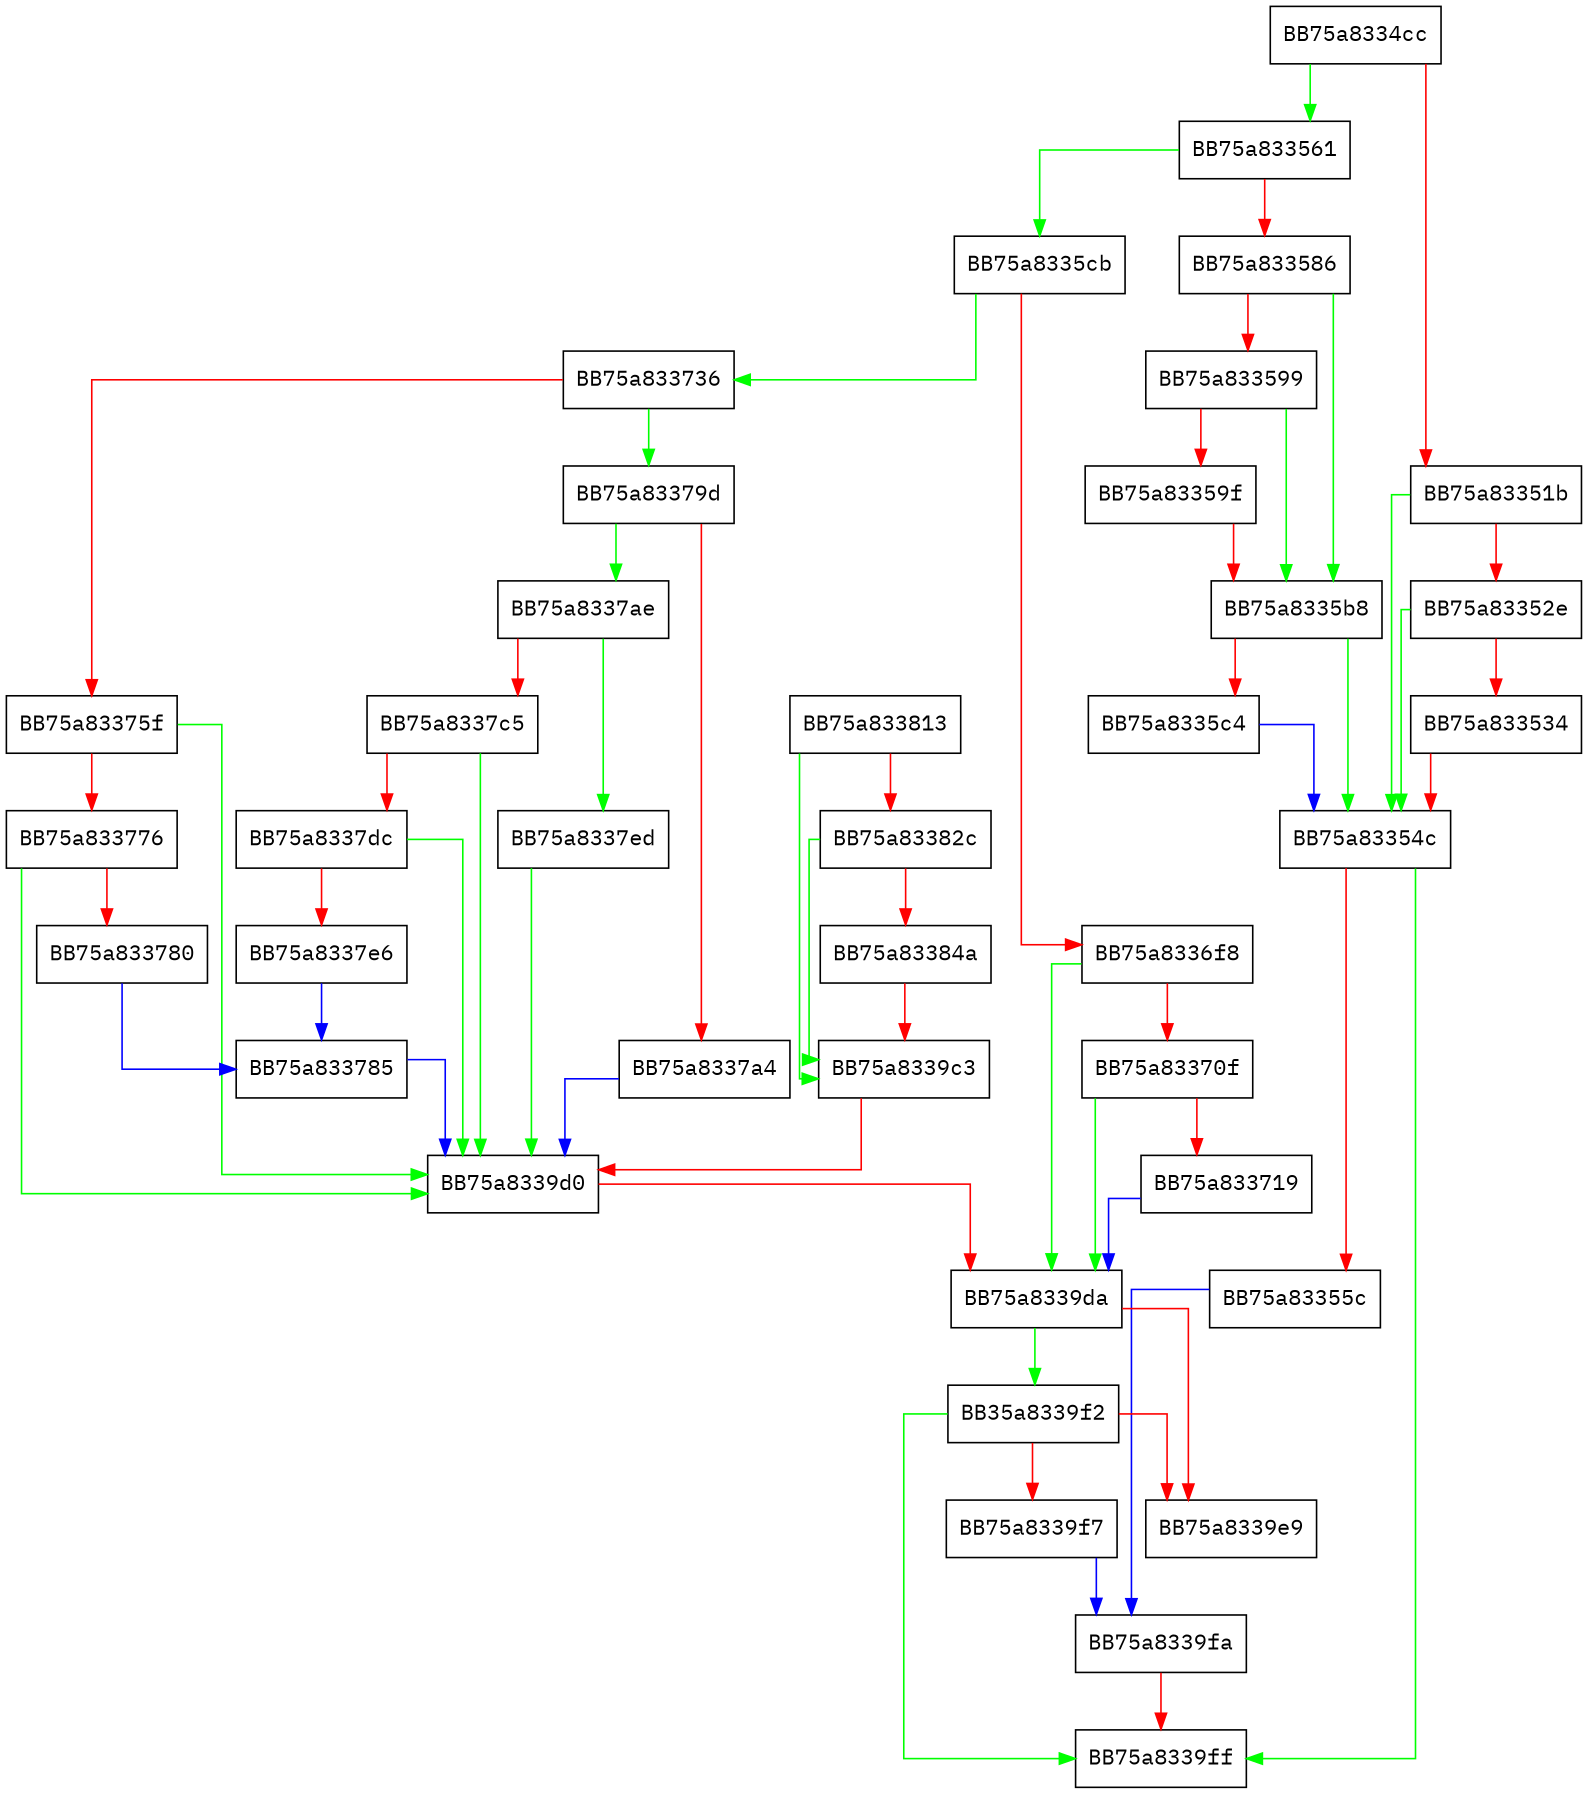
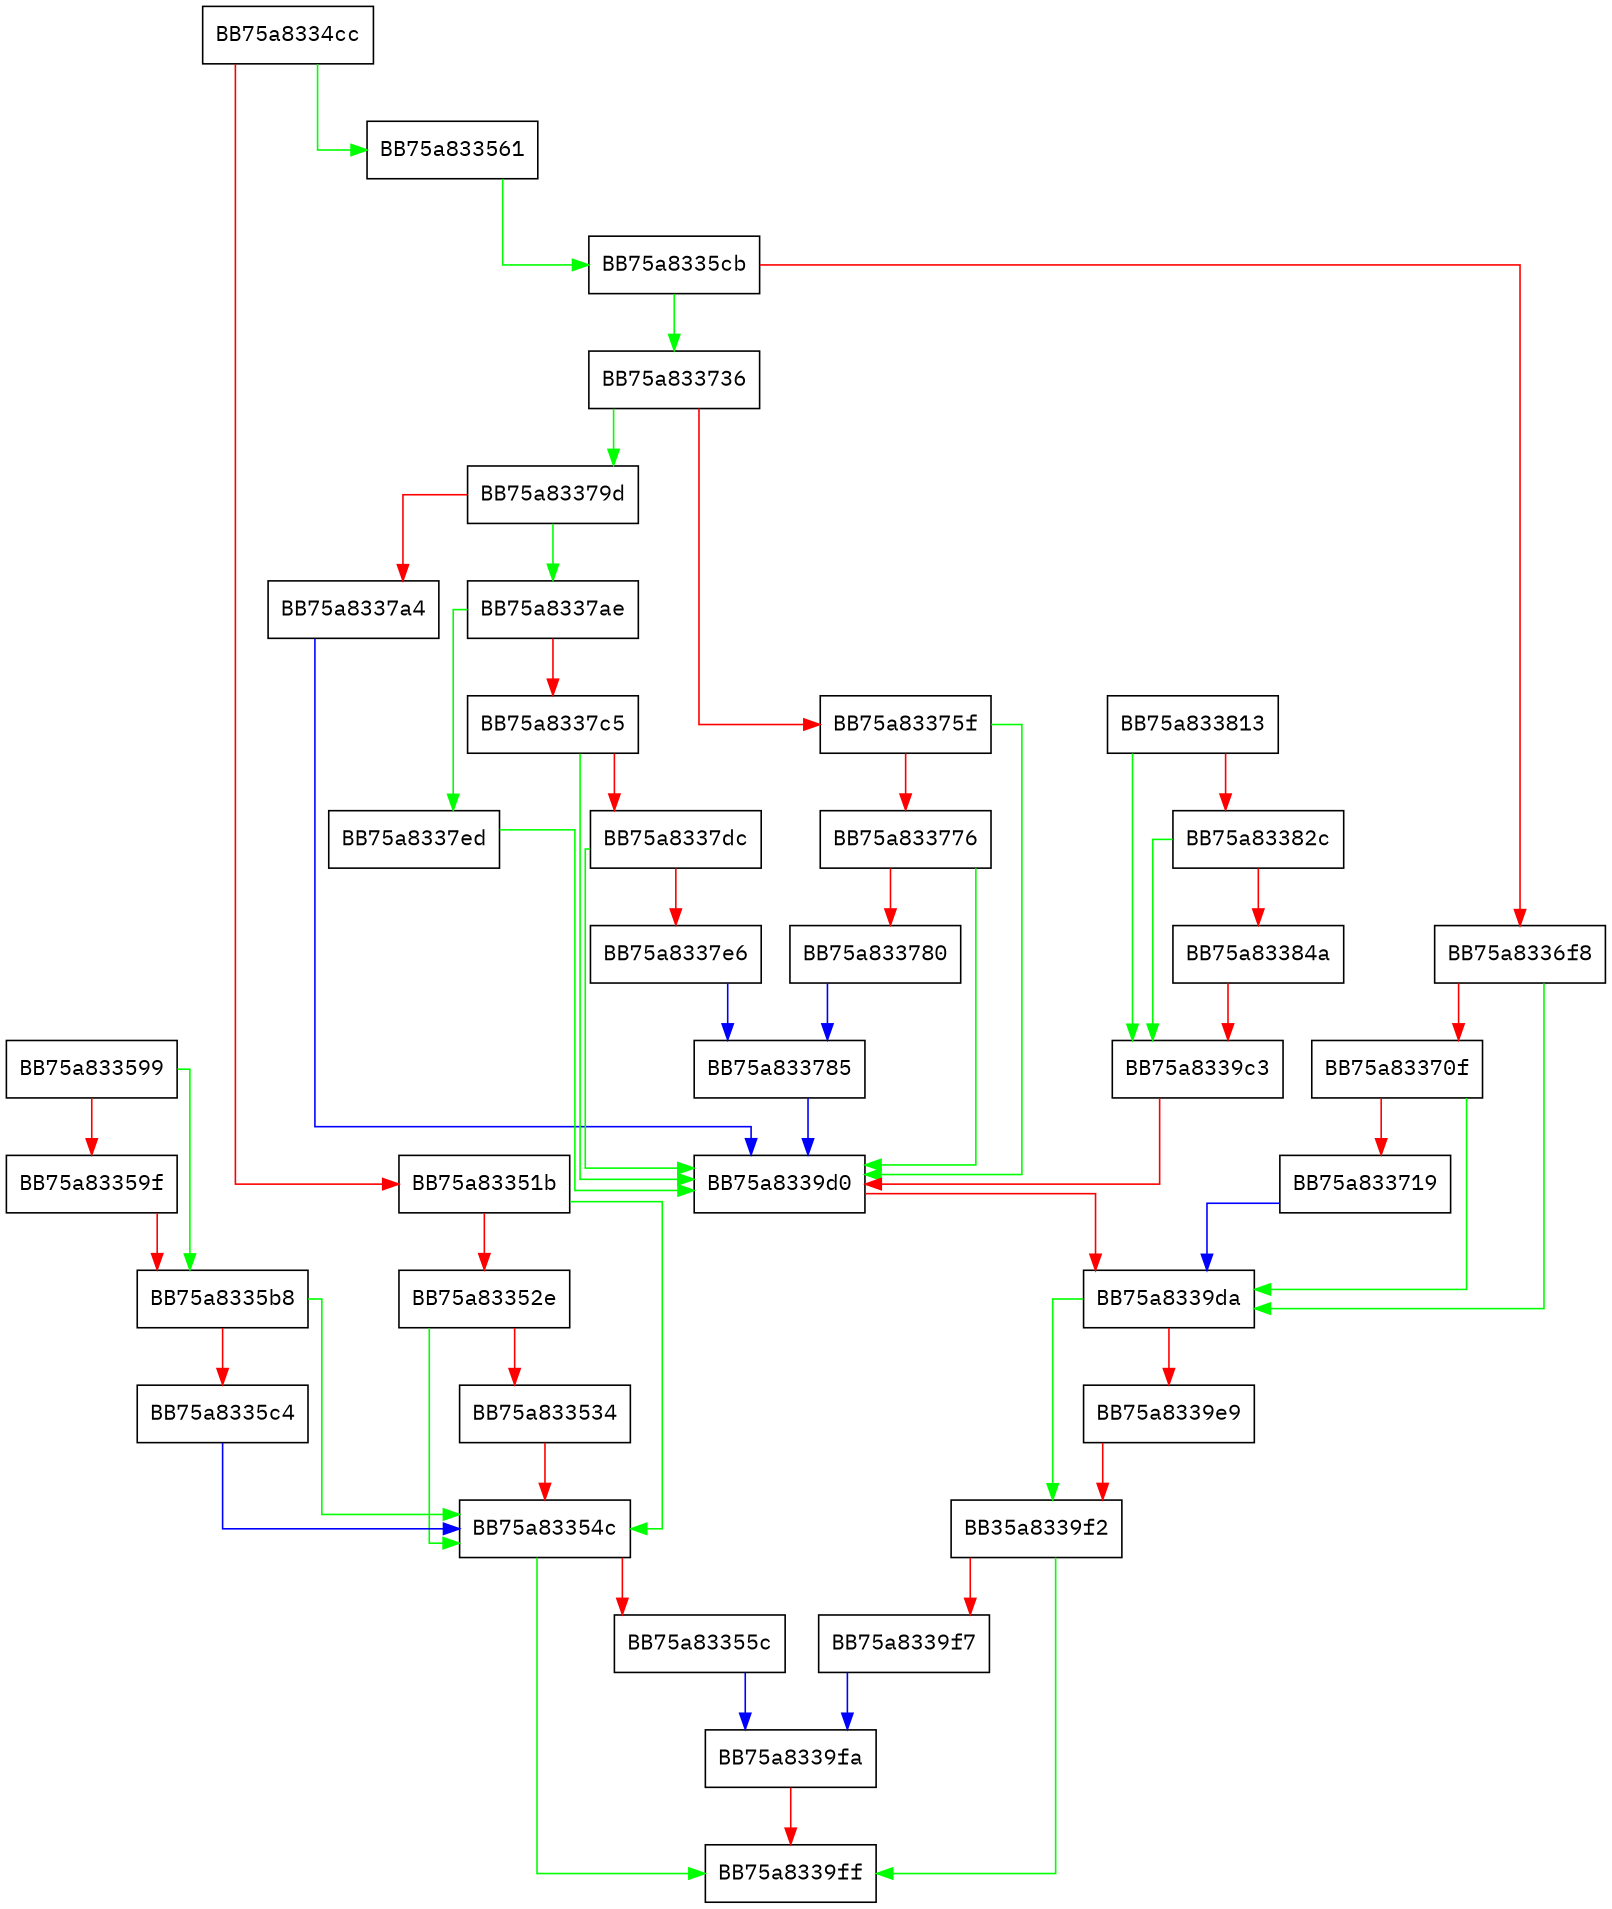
node "BB75a833586": removed
edge "BB35a8339f2" -> "BB75a8339e9": reversed
